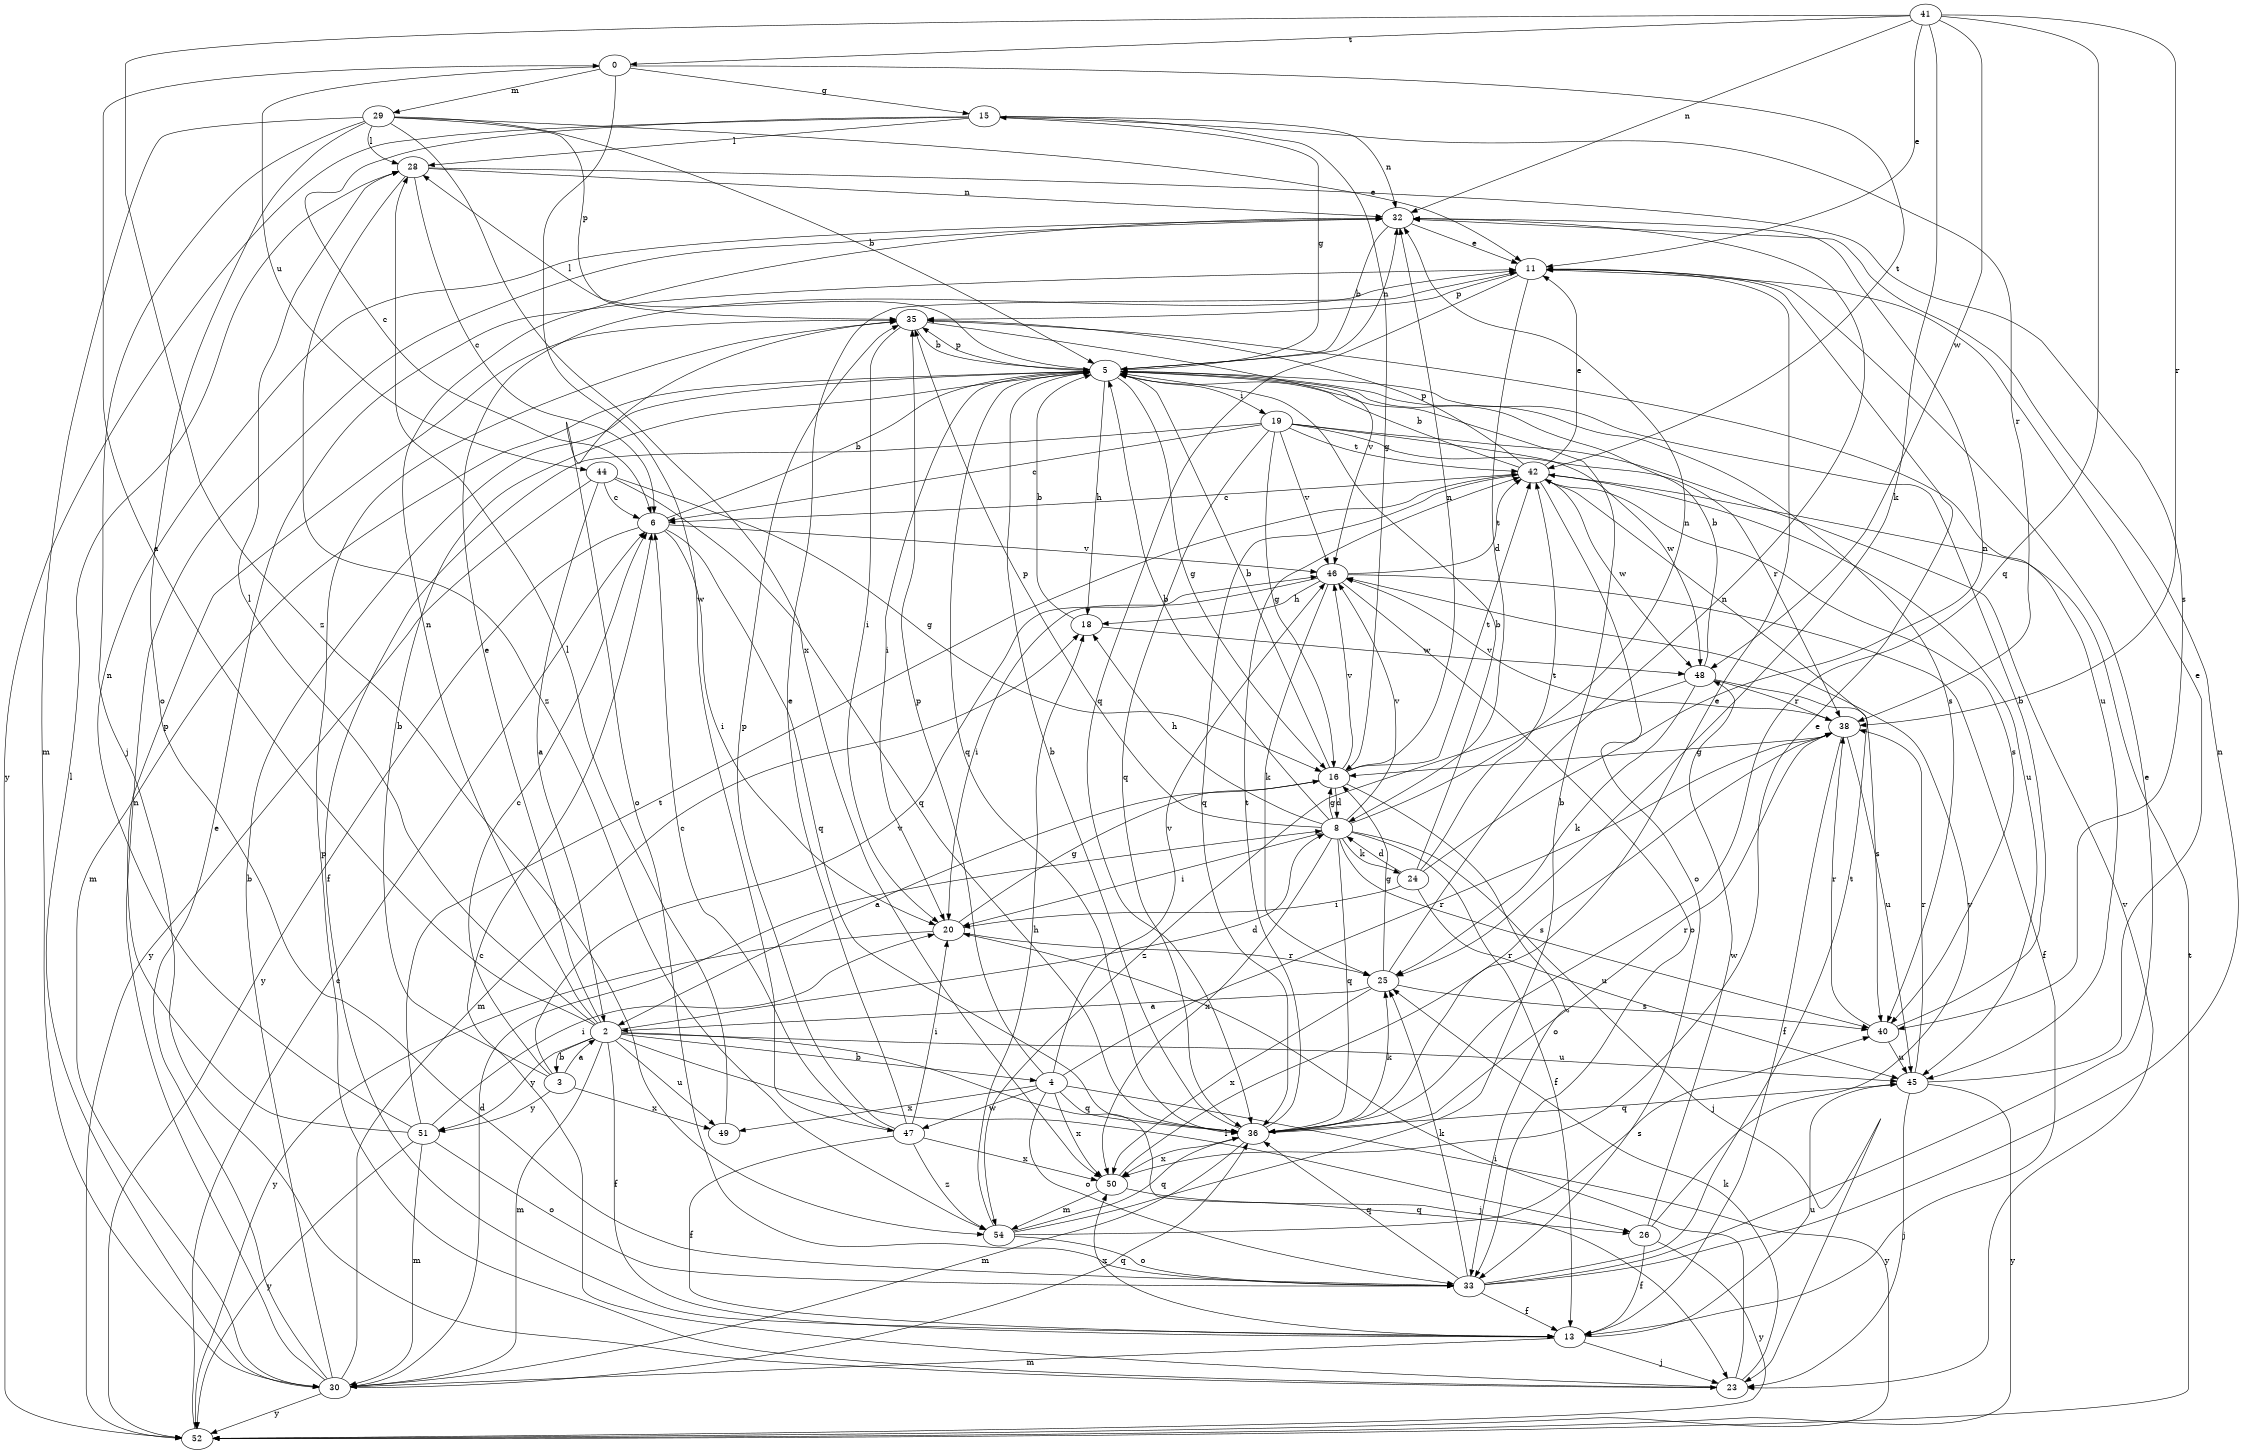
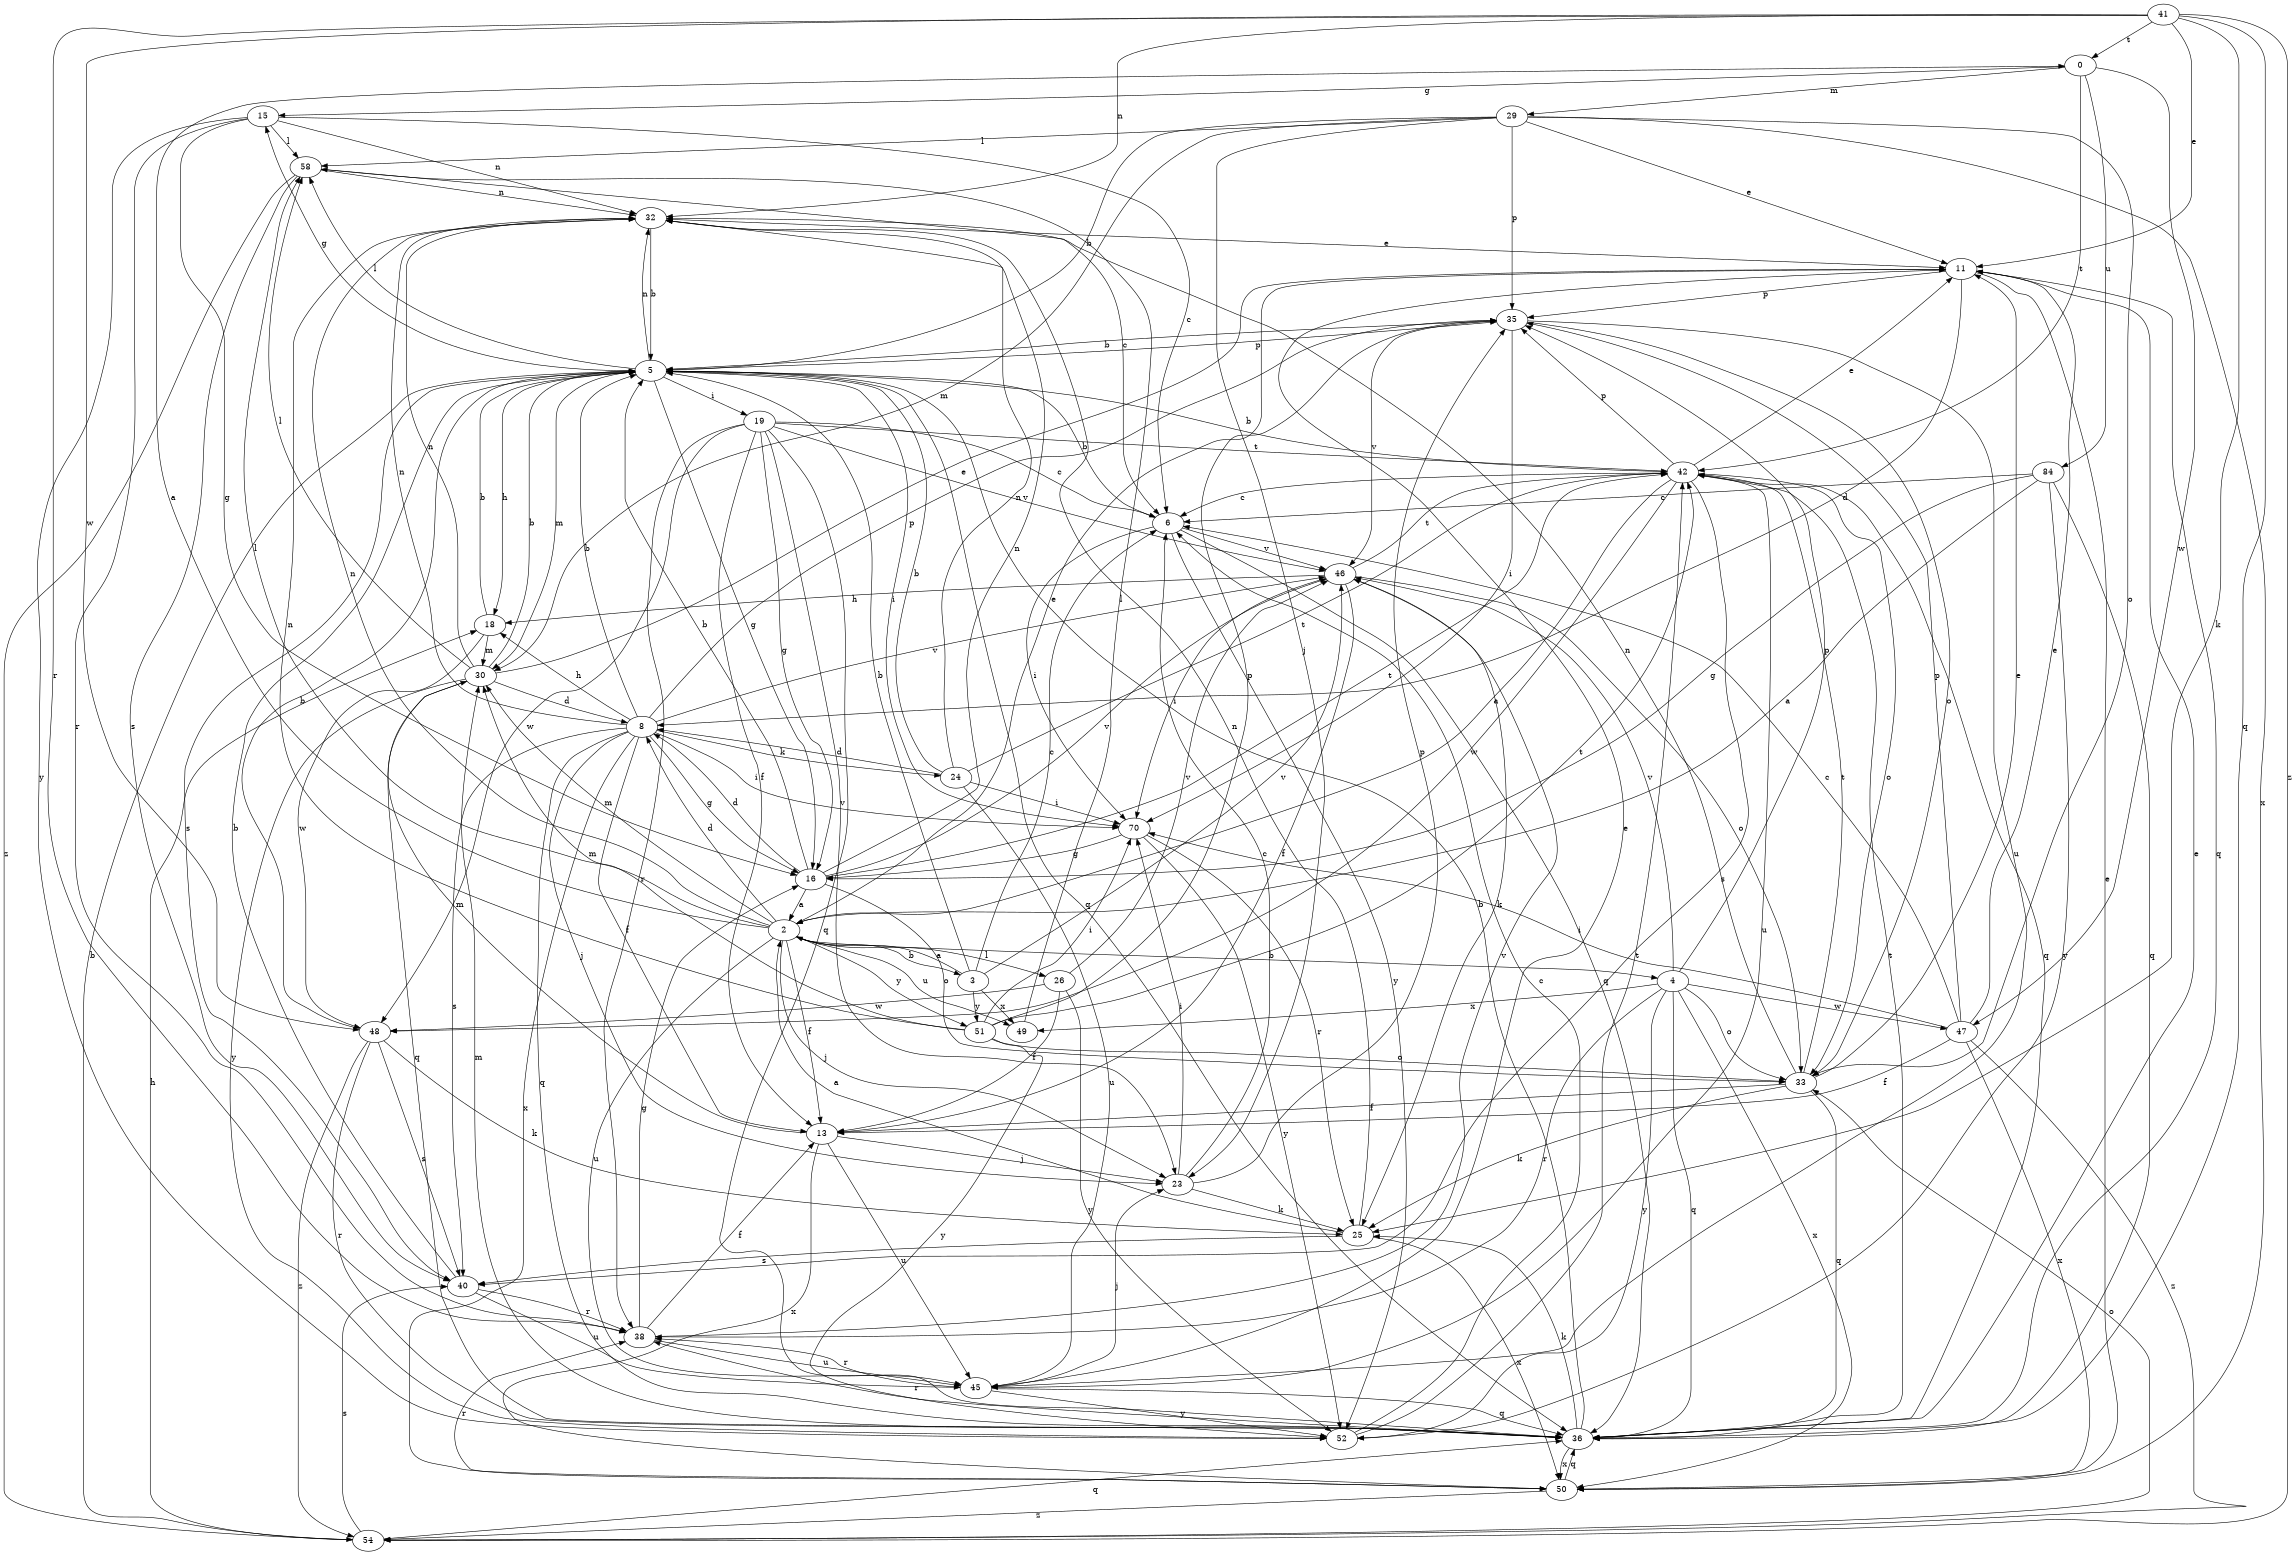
node "28": label "28" -> "58"
node "44": label "44" -> "84"
edge "48" -> "38": now "48" -> "36"
edge "42" -> "2": added, label "a"
edge "25" -> "16": removed, label "g"
edge "30" -> "18": reversed
node "20": label "20" -> "70"
edge "50" -> "54": label "m" -> "z"
edge "50" -> "26": now "50" -> "36"
